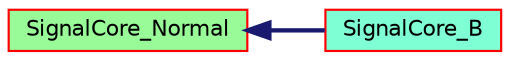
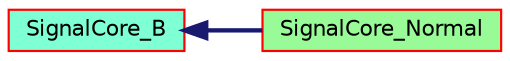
edge "SignalCore_B" -> "SignalCore_Normal": reversed
